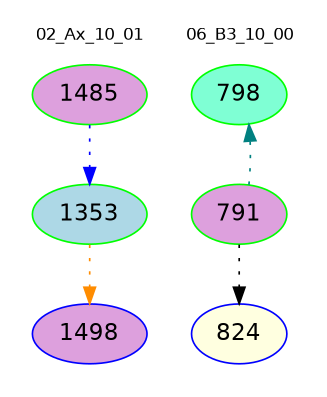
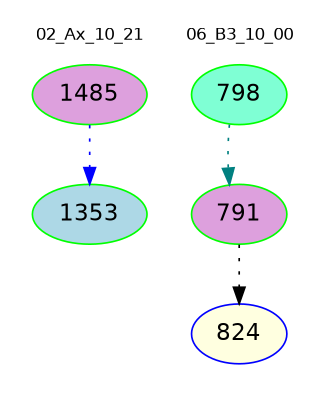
cluster "02_Ax_10_01": label "02_Ax_10_01" -> "02_Ax_10_21"
edge "791" -> "798": reversed
node "1498": removed
